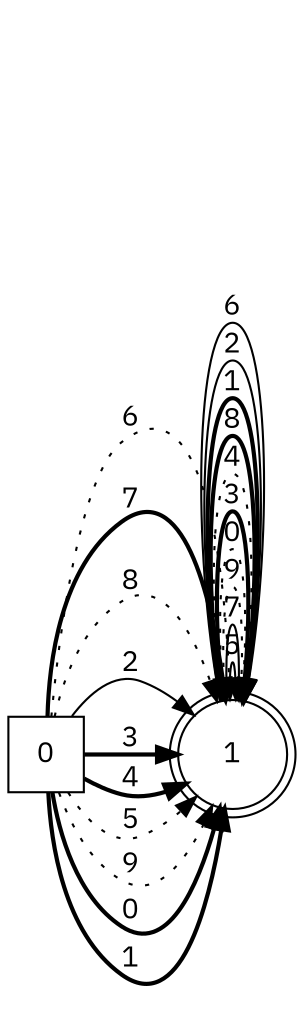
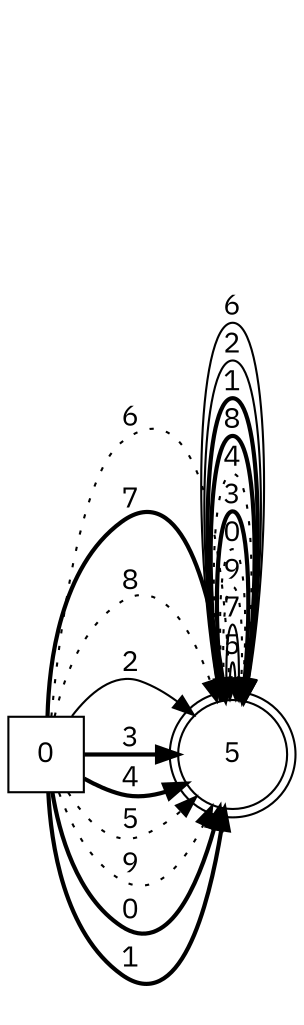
node "1": label "1" -> "5"
